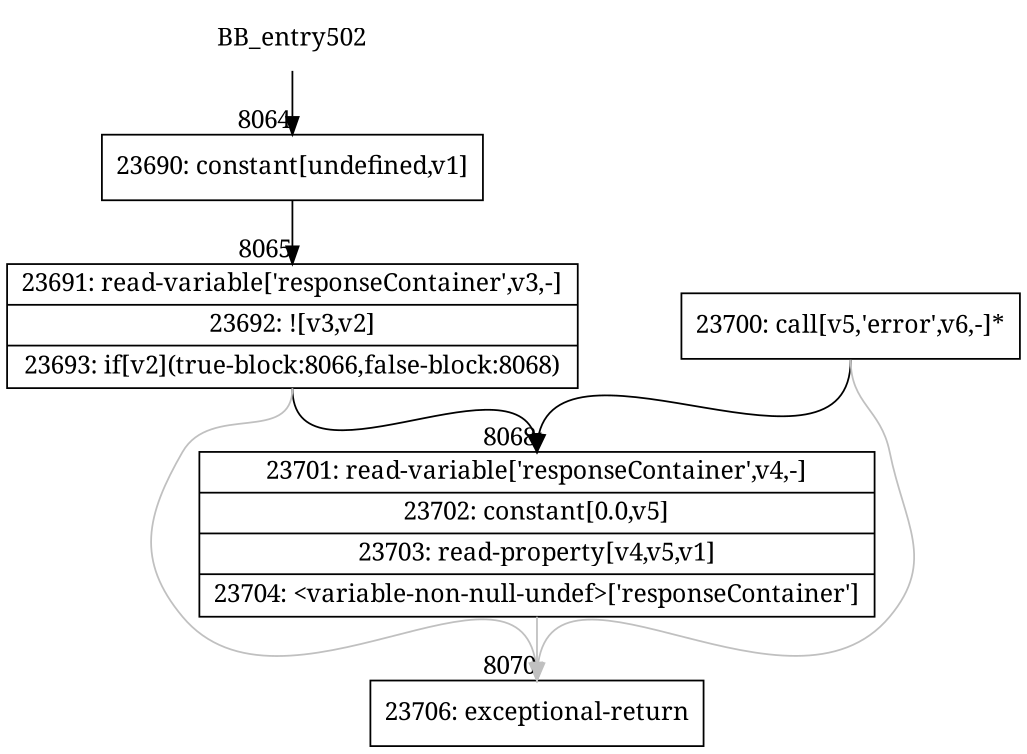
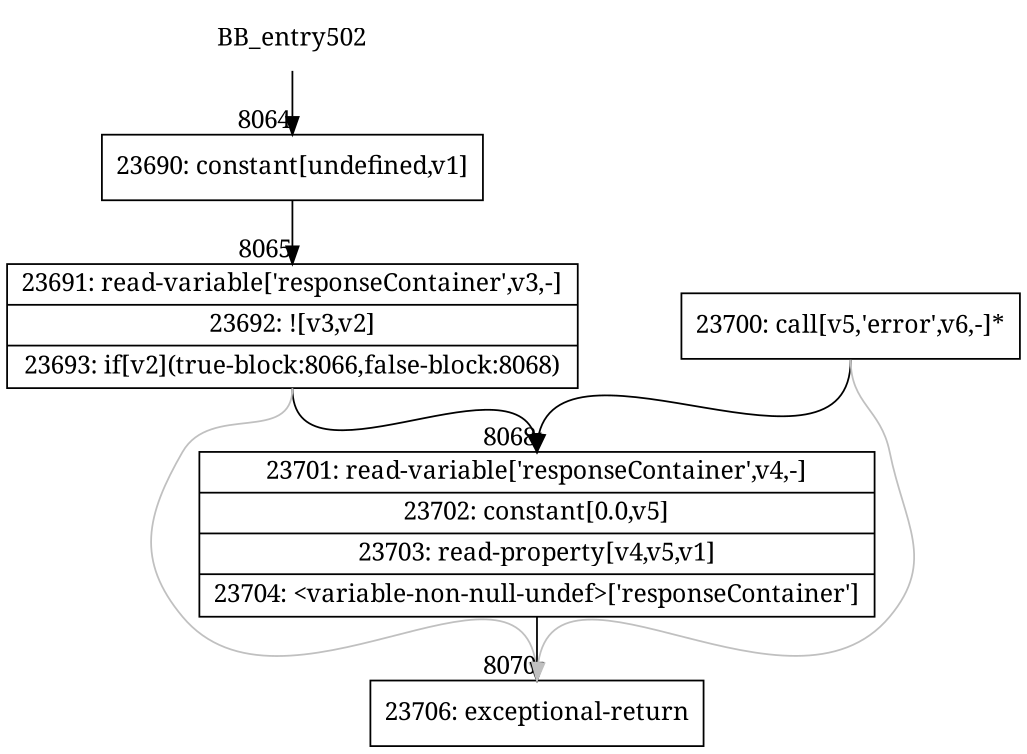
edge "23701: read-variable['responseContainer',v4,-]" -> "23706: exceptional-return": color gray -> black
